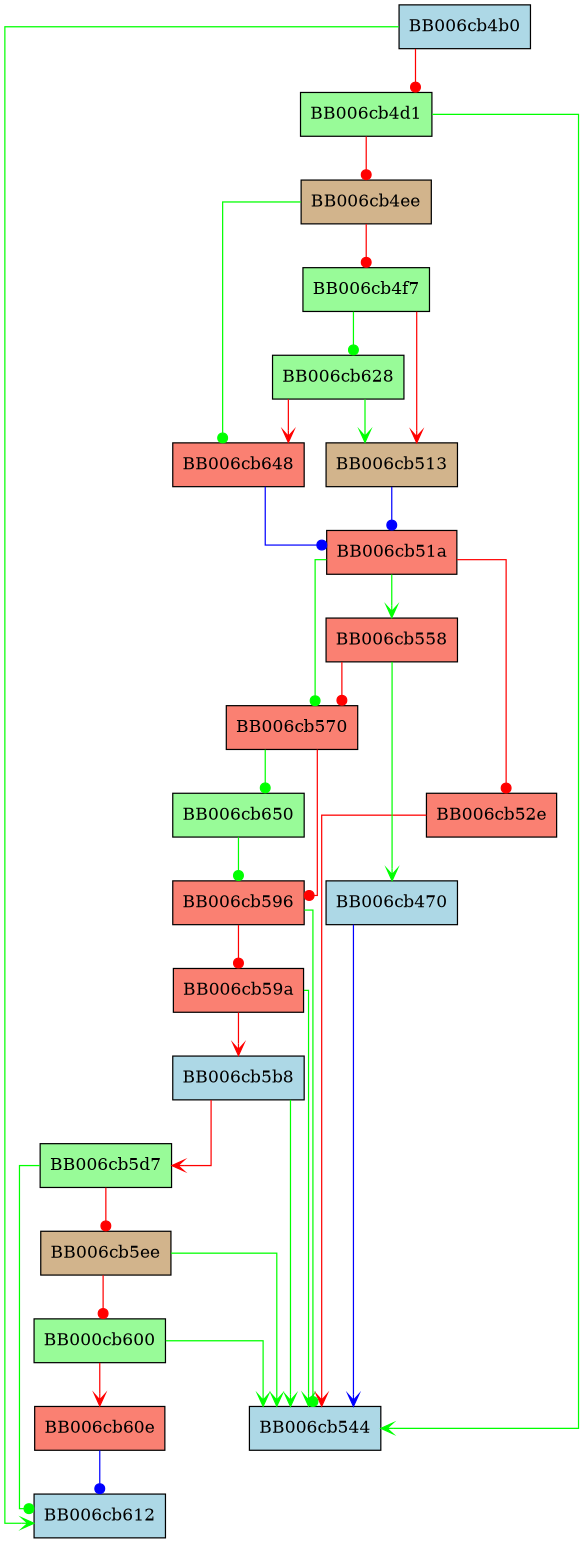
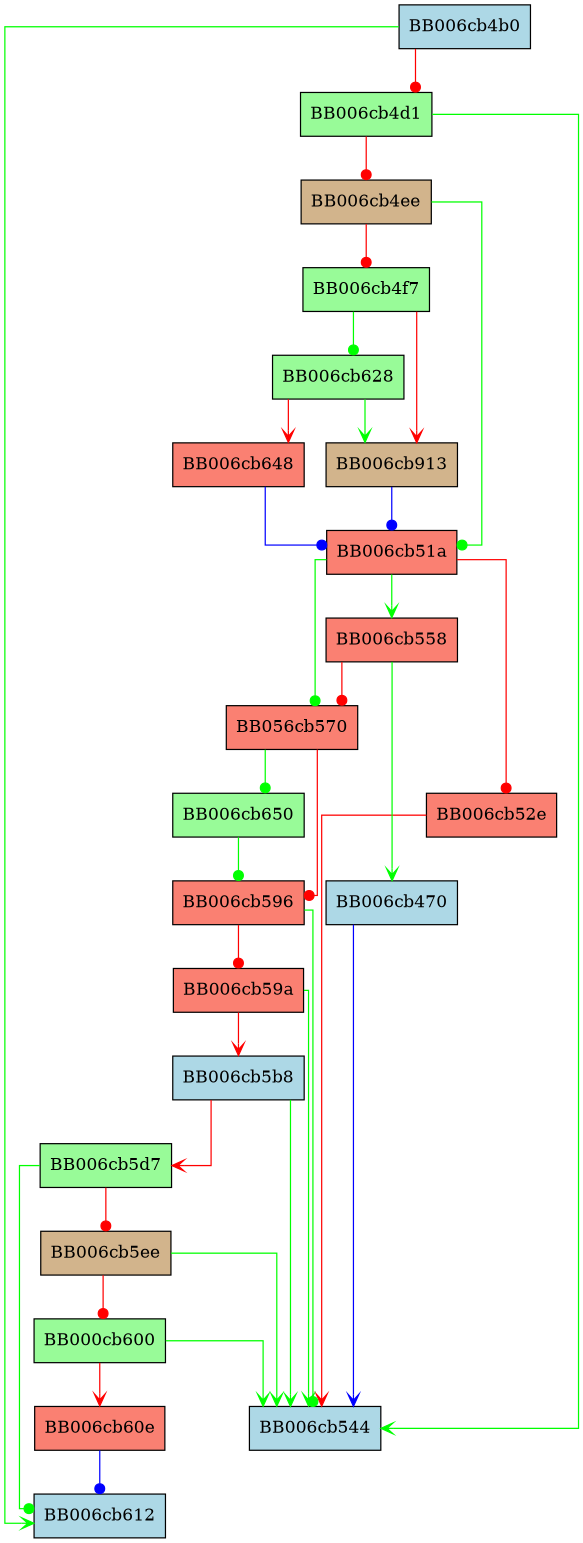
edge "BB006cb4ee" -> "BB006cb648": now "BB006cb4ee" -> "BB006cb51a"
node "BB006cb513": label "BB006cb513" -> "BB006cb913"
node "BB006cb570": label "BB006cb570" -> "BB056cb570"
